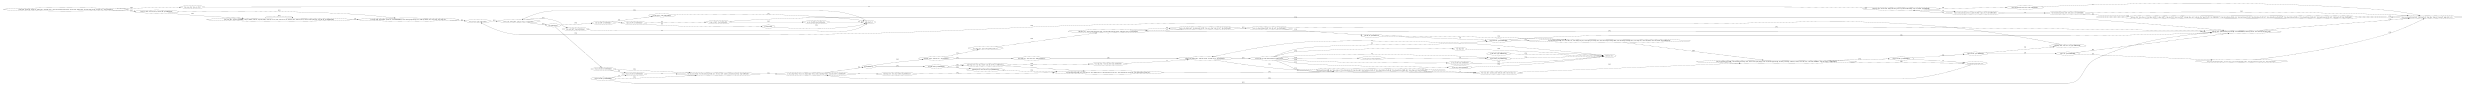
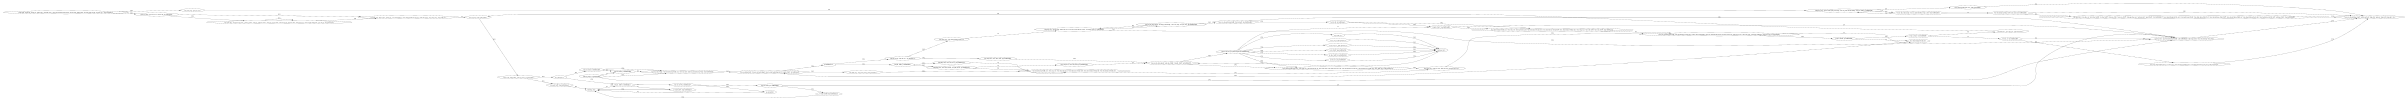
edge "'add ebp, 0x1'," -> "'movzx eax, byte [ebp]', 'cmp al, 0x61', 'je 0x804add6',": now "'add ebp, 0x1'," -> "'cmp al, 0x6f', 'je 0x804adce',"
edge "'or ebx, 0x124', 'jmp 0x804af3d'," -> "'or bl, 0x92', 'jmp 0x804af3d',": now "'or ebx, 0x124', 'jmp 0x804af3d'," -> "'add eax, 0x1',"
